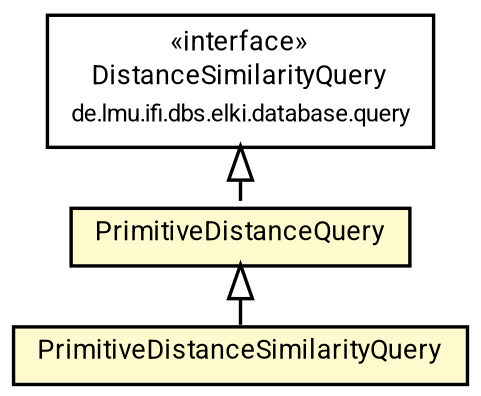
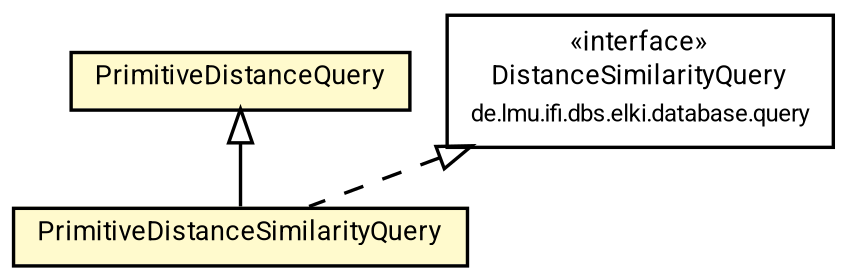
edge "PrimitiveDistanceQuery" -> "DistanceSimilarityQuery": now "PrimitiveDistanceSimilarityQuery" -> "DistanceSimilarityQuery"
